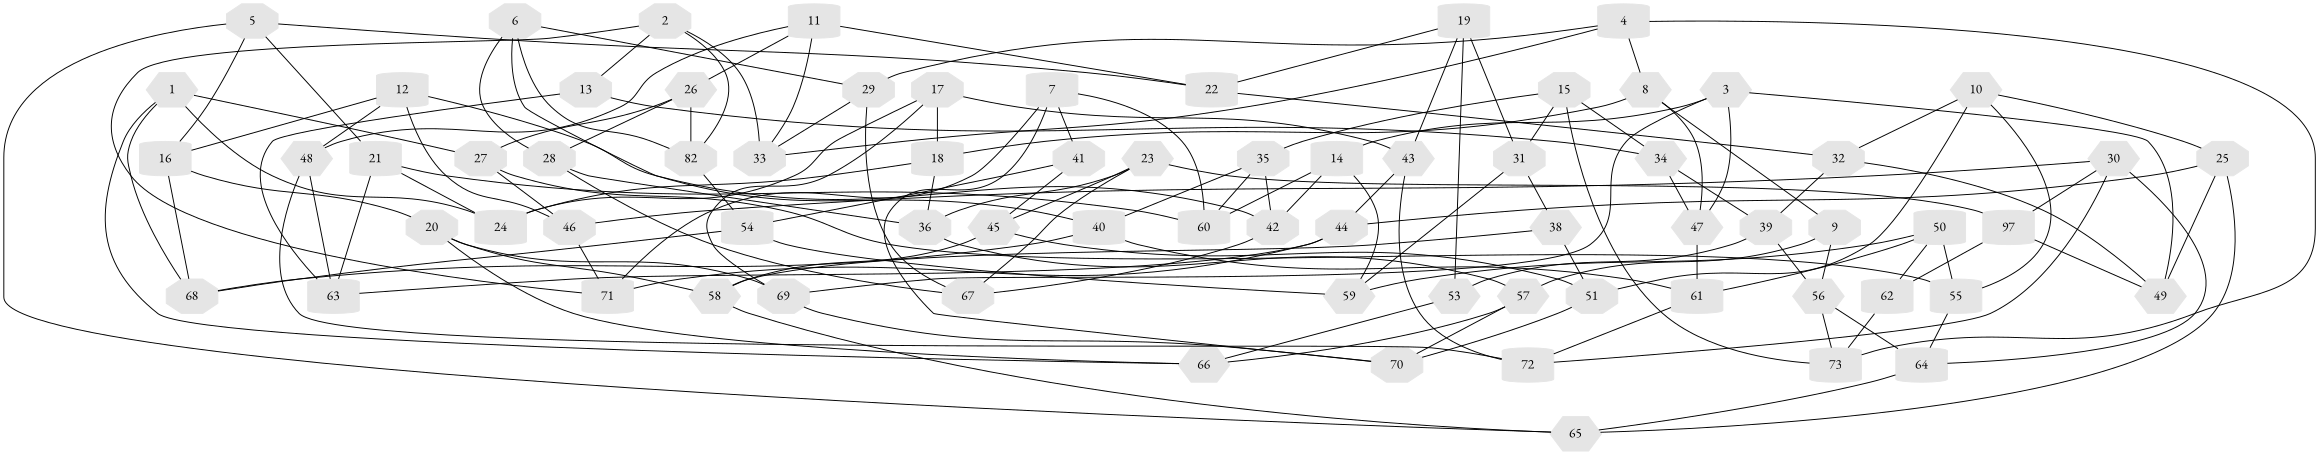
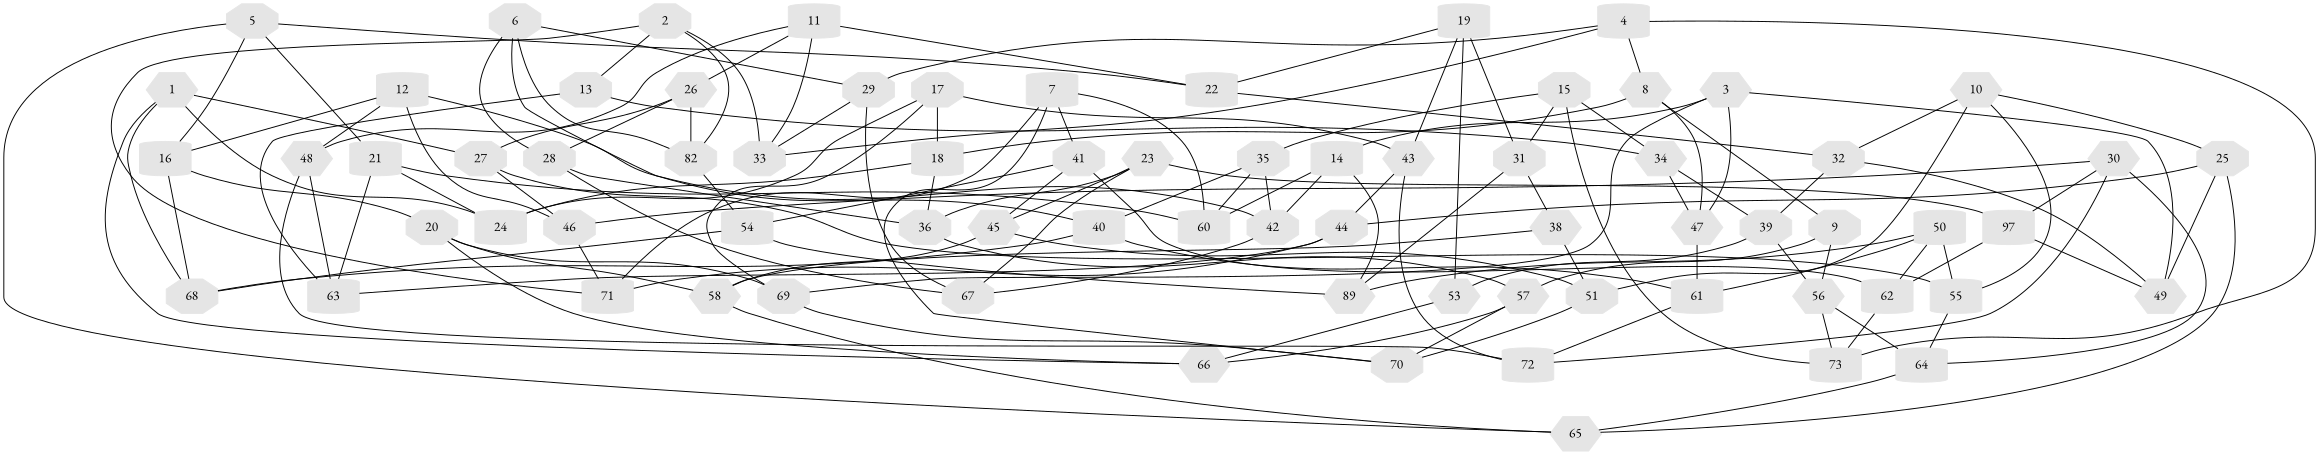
edge "41" -- "62": added
node "59": label "59" -> "89"
